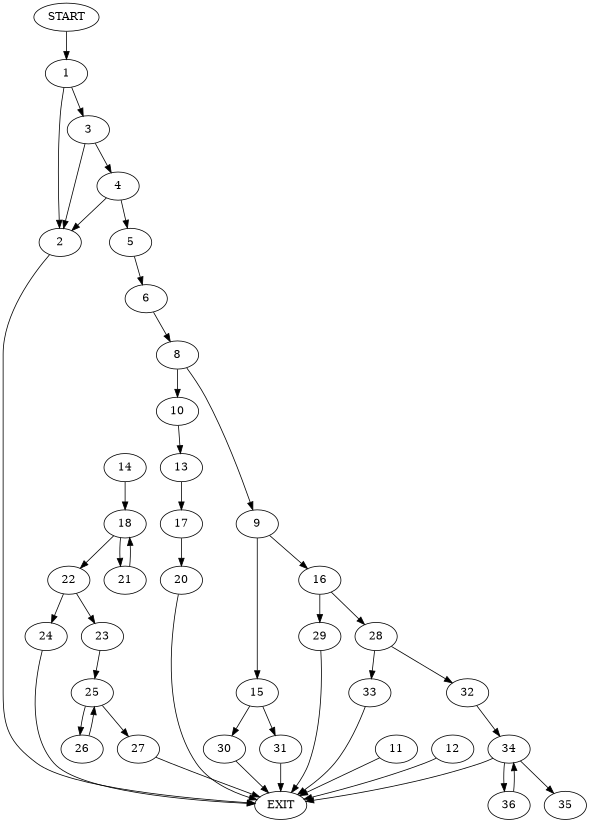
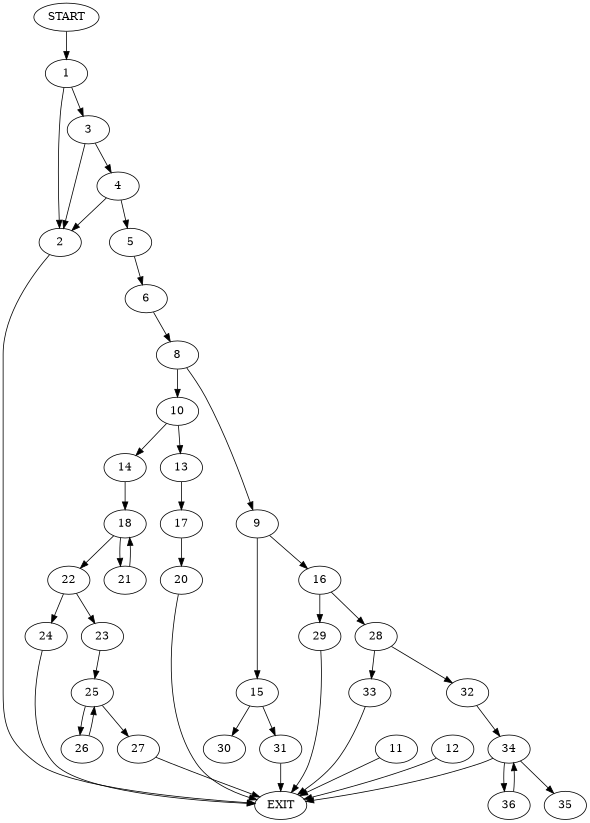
edge "10" -> "14": added
edge "30" -> "EXIT": removed
